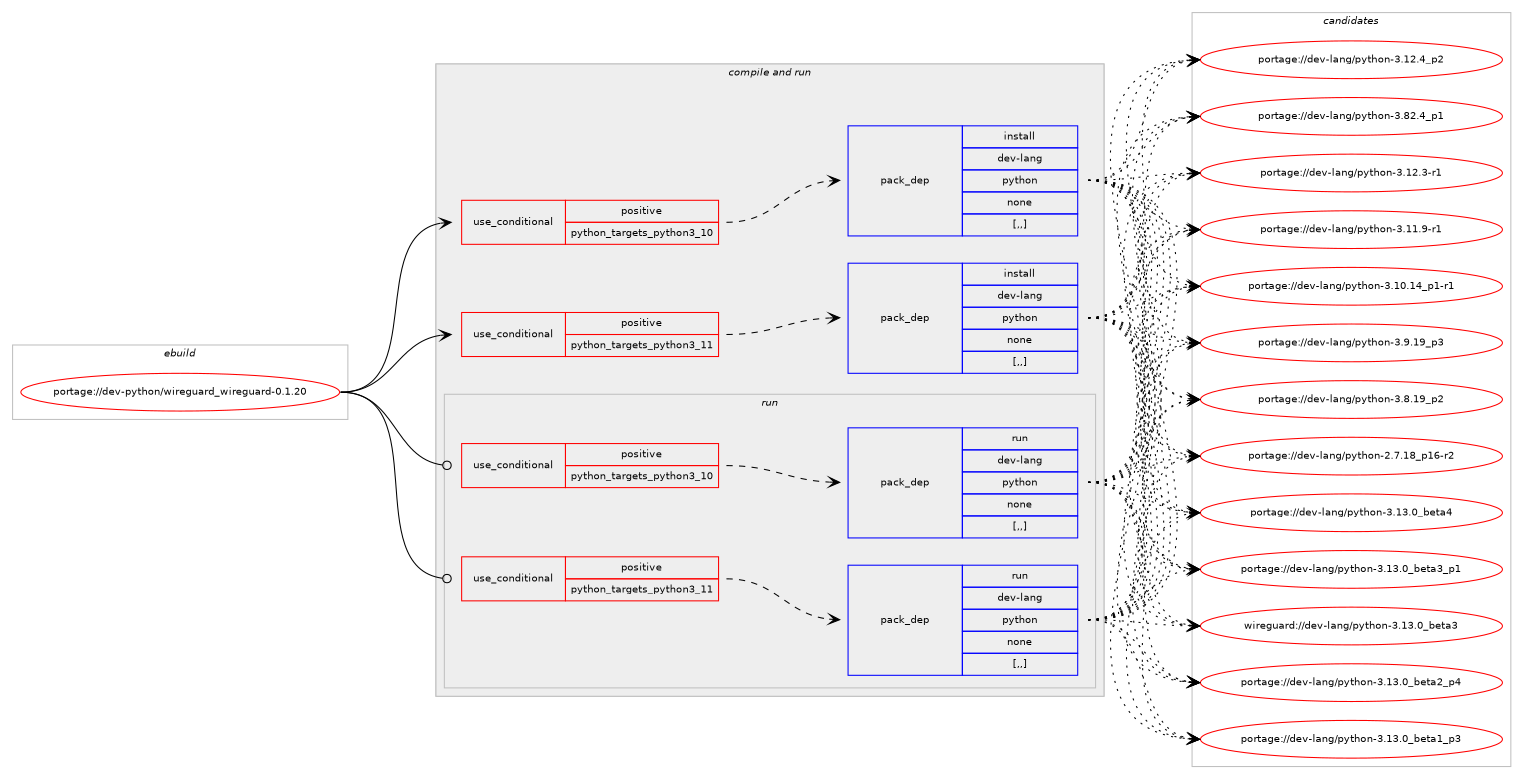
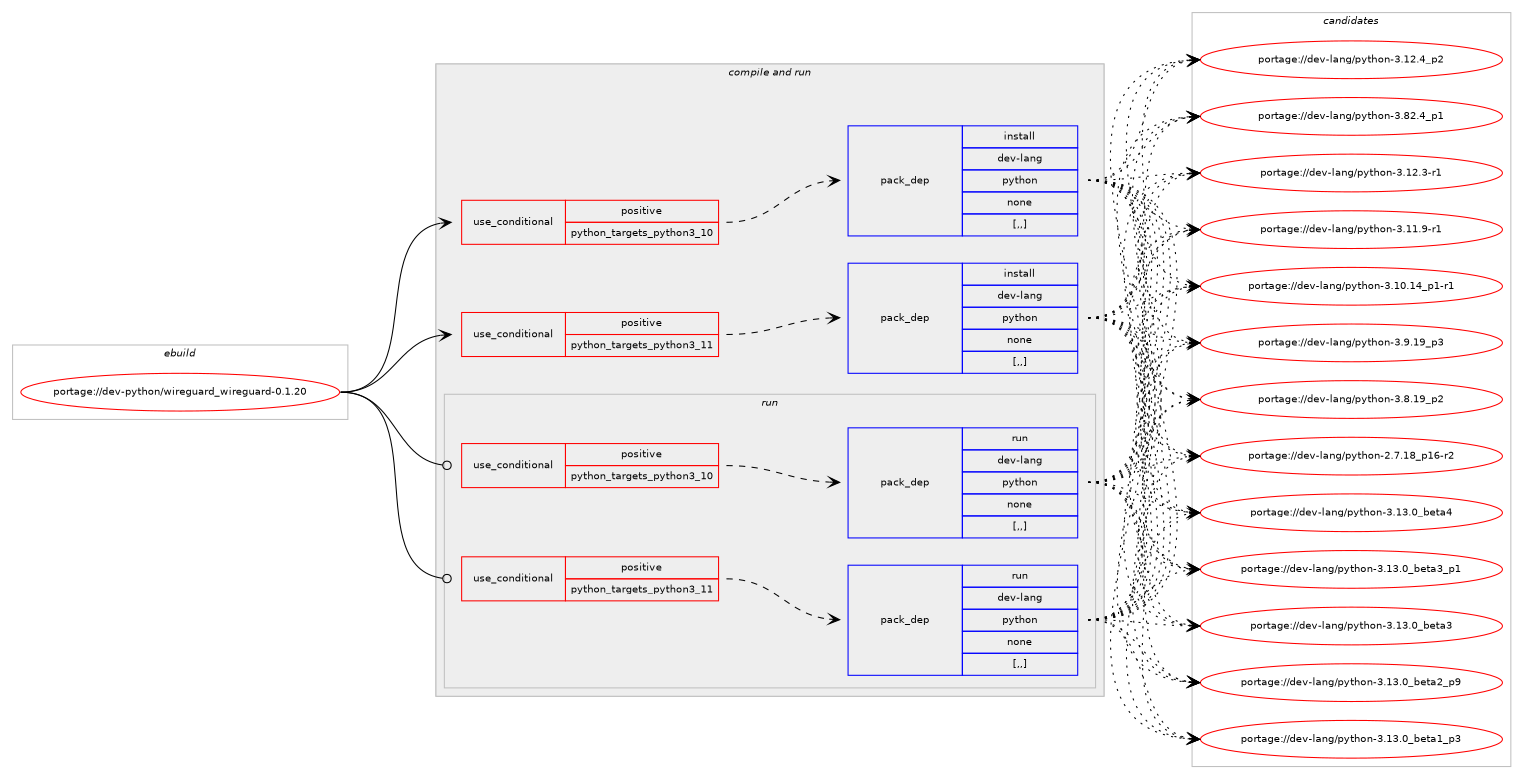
node "wireguard://dev-lang/python-3.13.0_beta3": label "wireguard://dev-lang/python-3.13.0_beta3" -> "portage://dev-lang/python-3.13.0_beta3"
node "portage://dev-lang/python-3.13.0_beta2_p4": label "portage://dev-lang/python-3.13.0_beta2_p4" -> "portage://dev-lang/python-3.13.0_beta2_p9"
